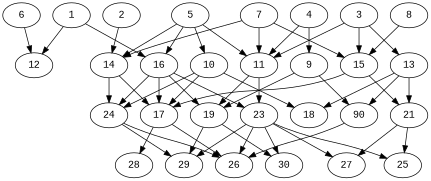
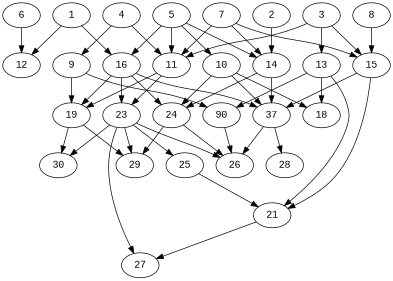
node "17": label "17" -> "37"
edge "21" -> "25": reversed
